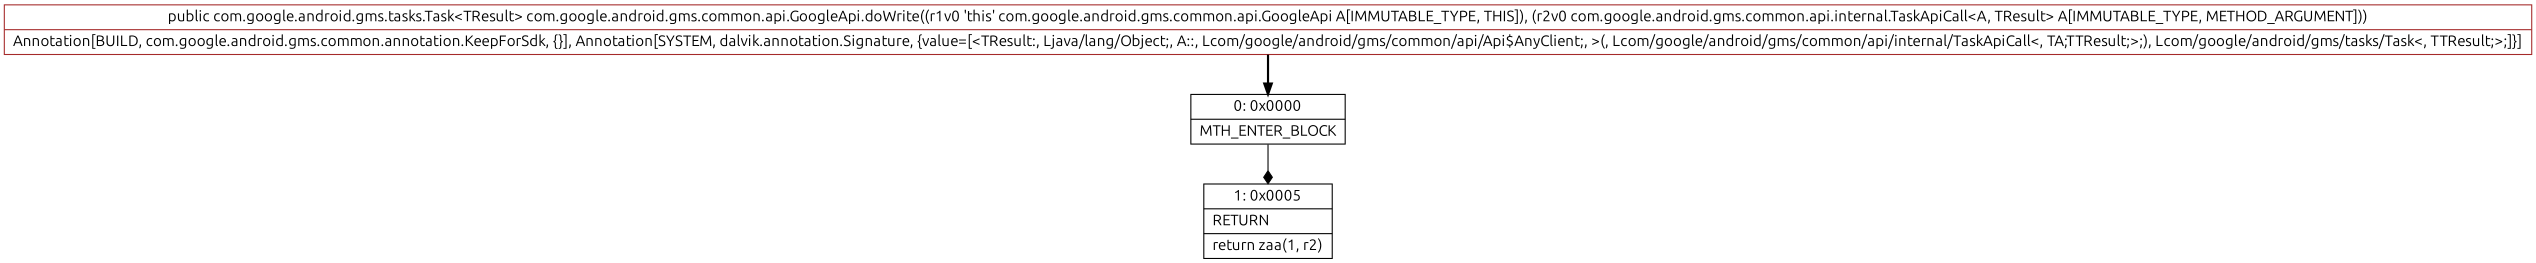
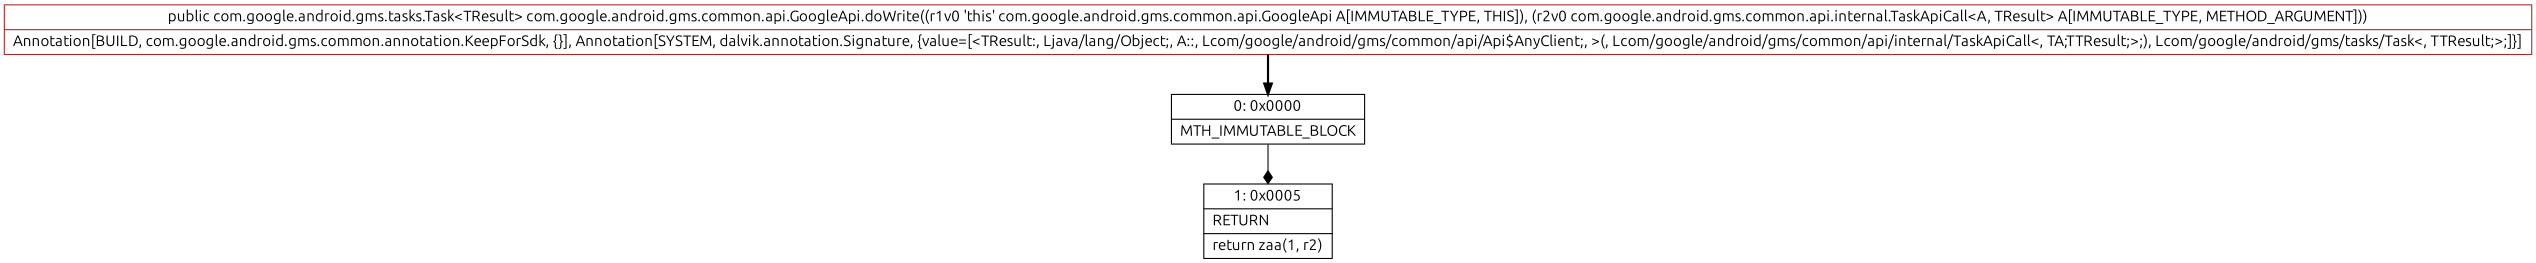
node "0: 0x0000": text "MTH_ENTER_BLOCK" -> "MTH_IMMUTABLE_BLOCK"
